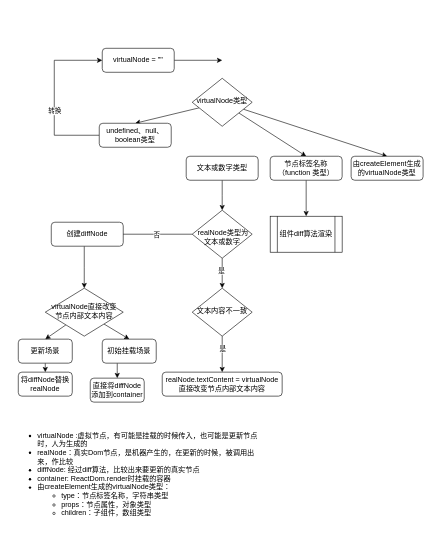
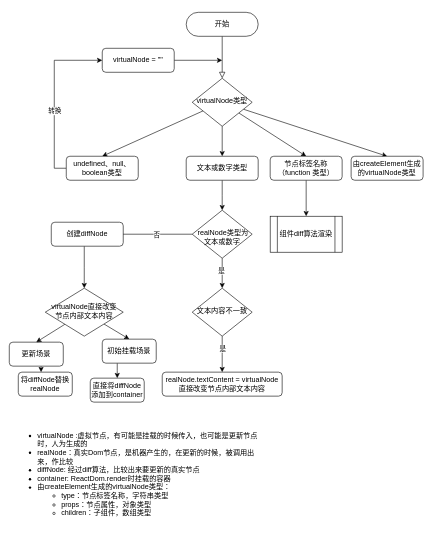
node "开始": added
edge "开始" -> "virtualNode类型": added
node "undefined、null、boolean类型": moved (135, 135) -> (102, 168)
edge "virtualNode类型" -> "文本或数字类型": added
node "更新场景": moved (45, 351) -> (36, 354)
